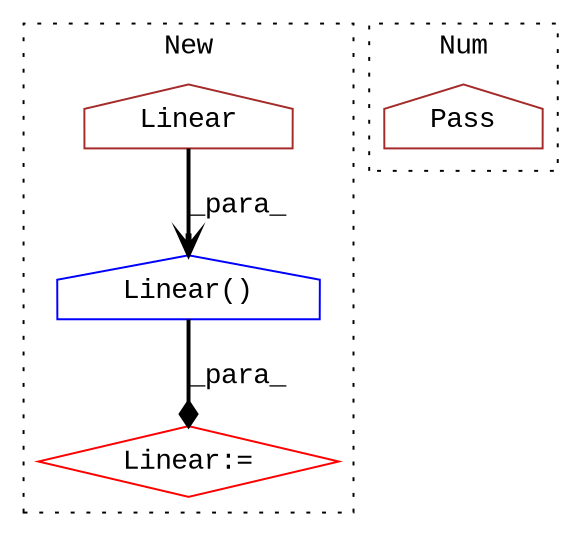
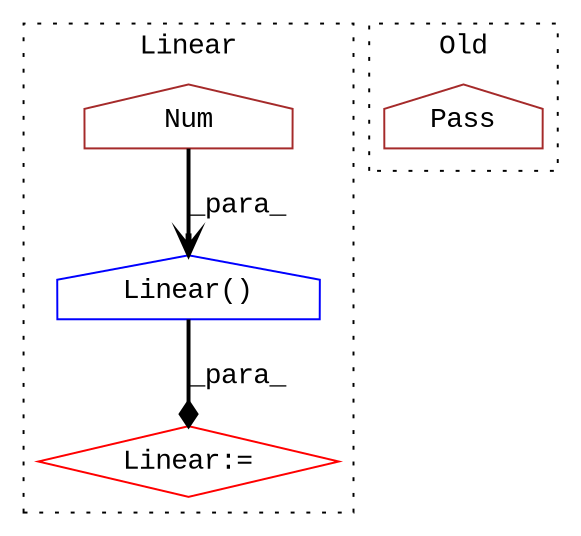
cluster "New": label "New" -> "Linear"
cluster "Num": label "Num" -> "Old"
node "Linear": label "Linear" -> "Num"
